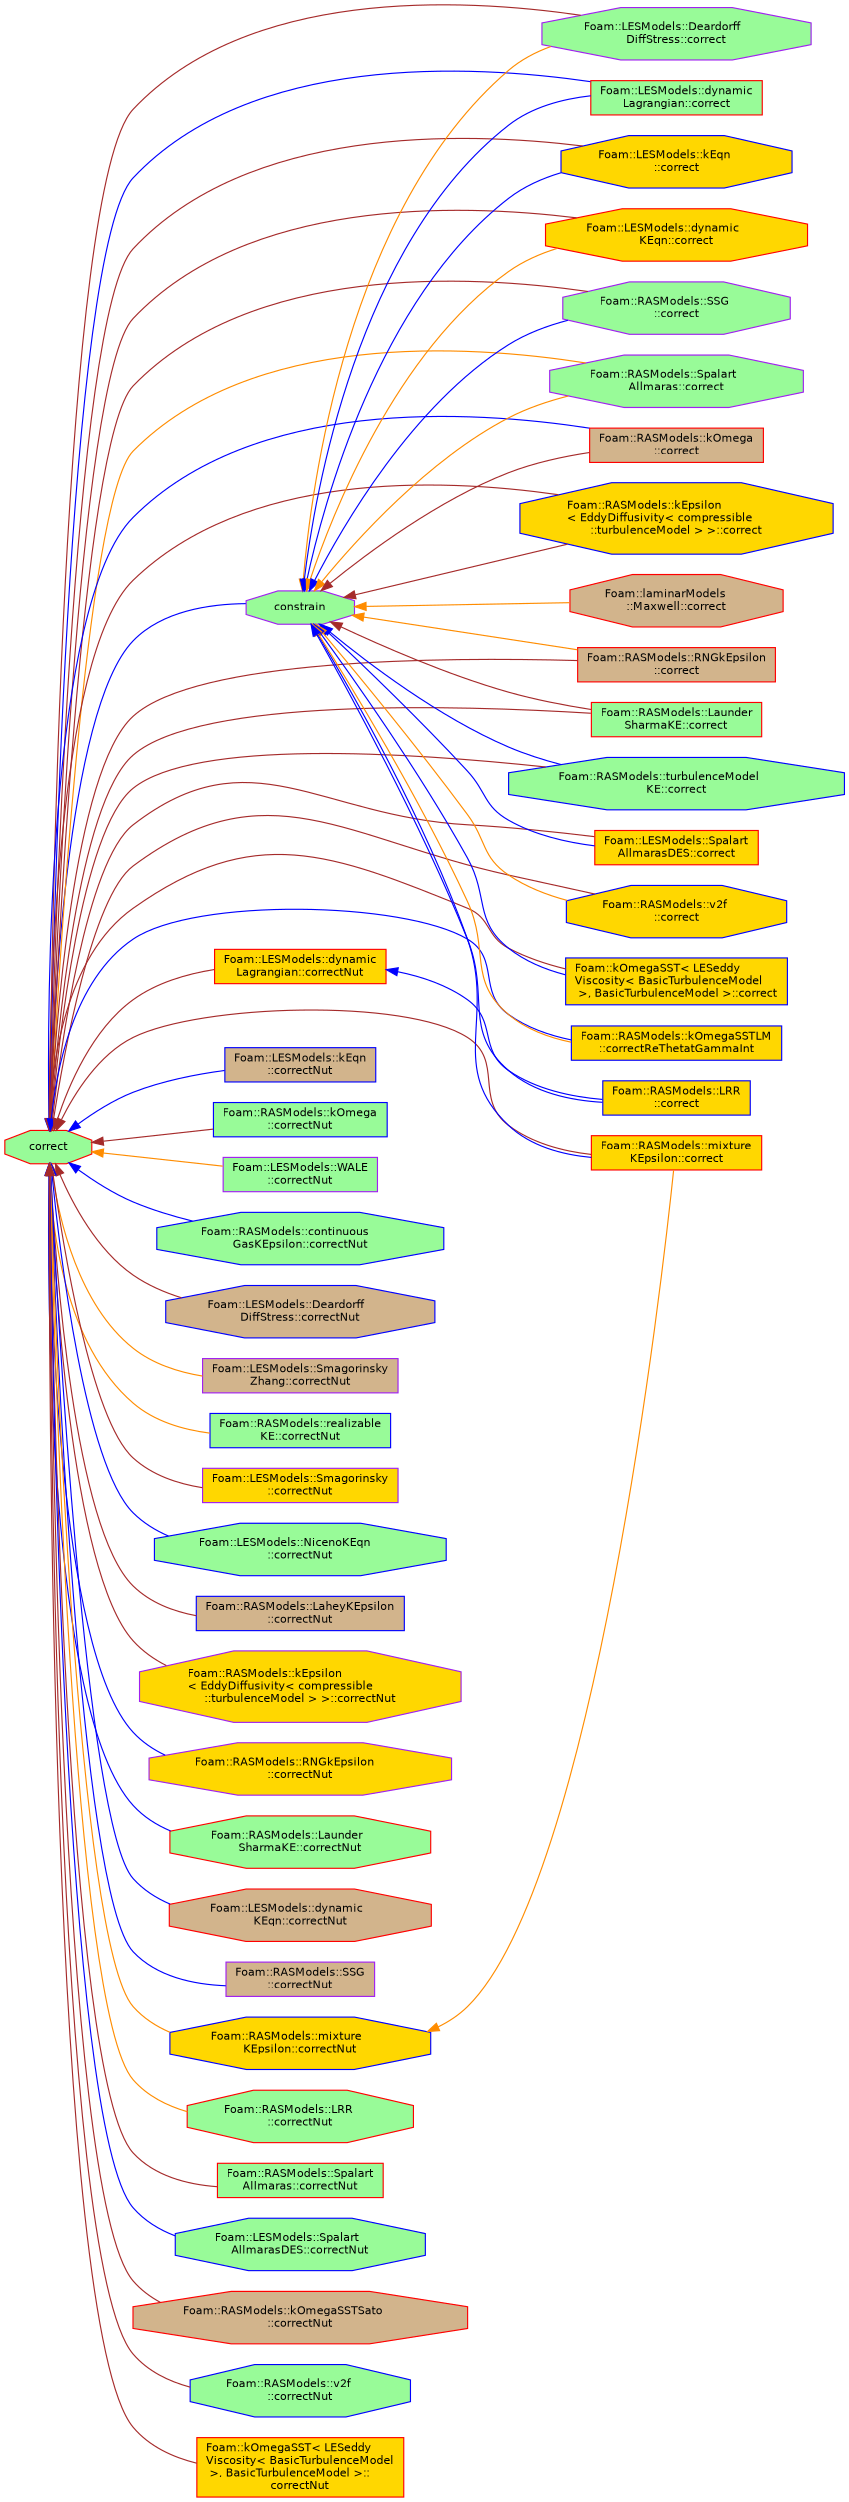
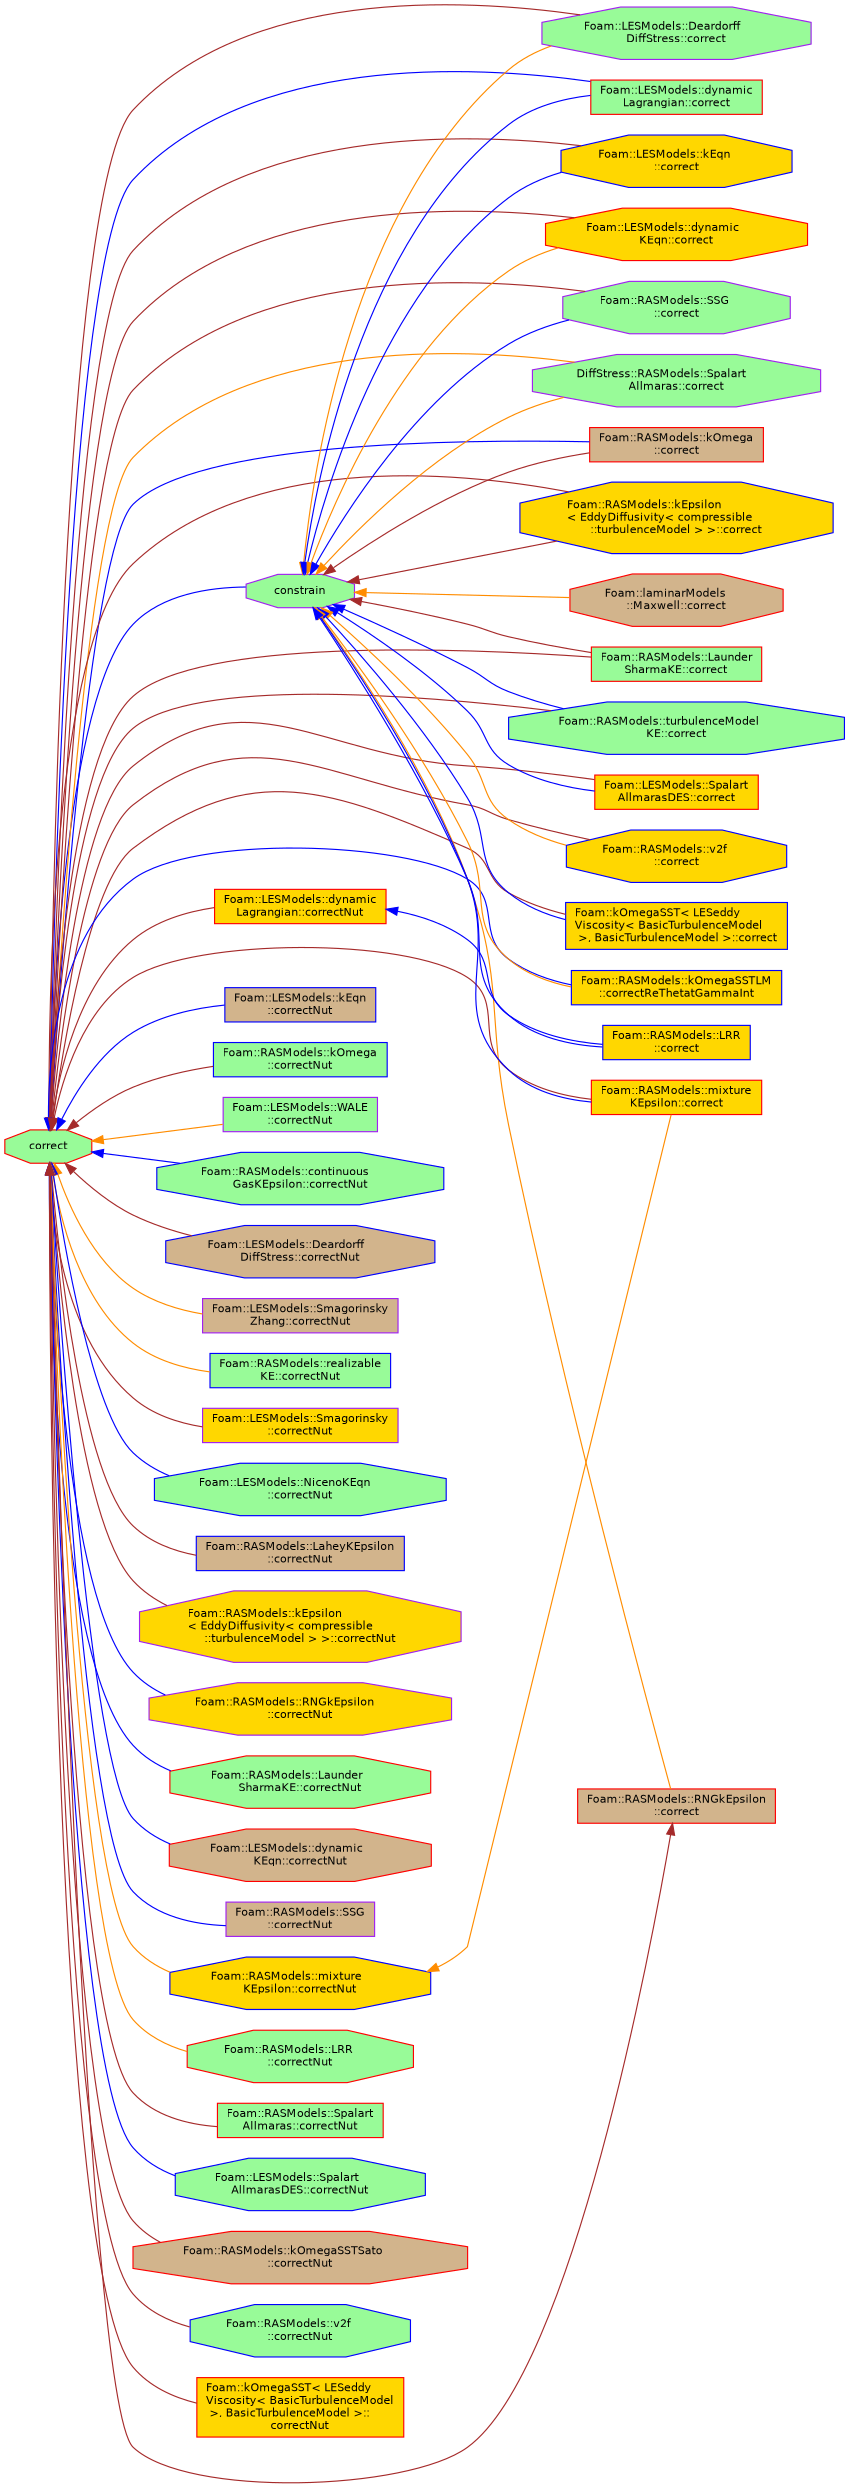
node "Foam::RASModels::Spalart Allmaras::correct": label "Foam::RASModels::Spalart Allmaras::correct" -> "DiffStress::RASModels::Spalart Allmaras::correct"
edge "Foam::RASModels::RNGkEpsilon ::correct" -> "correct": reversed
